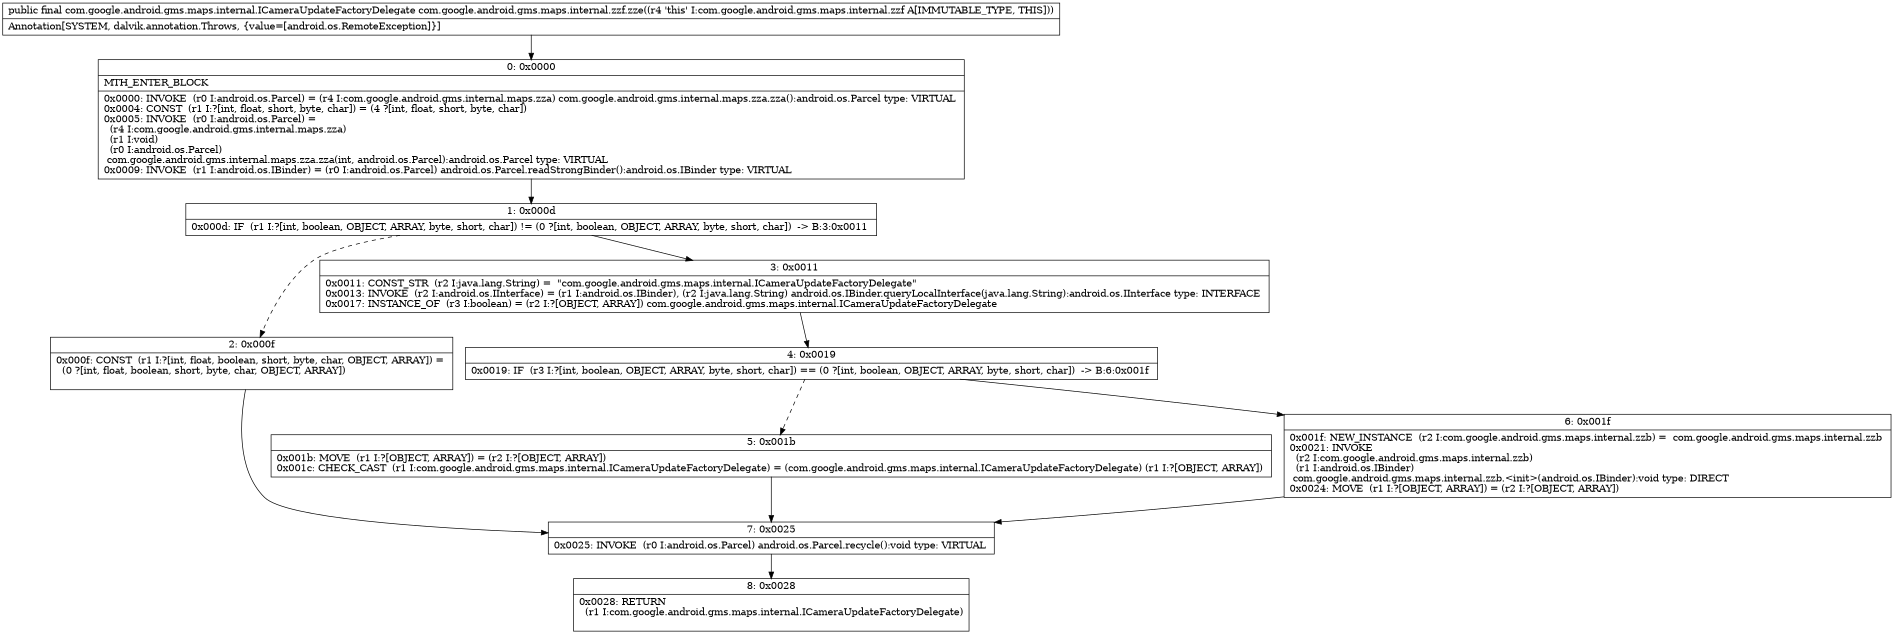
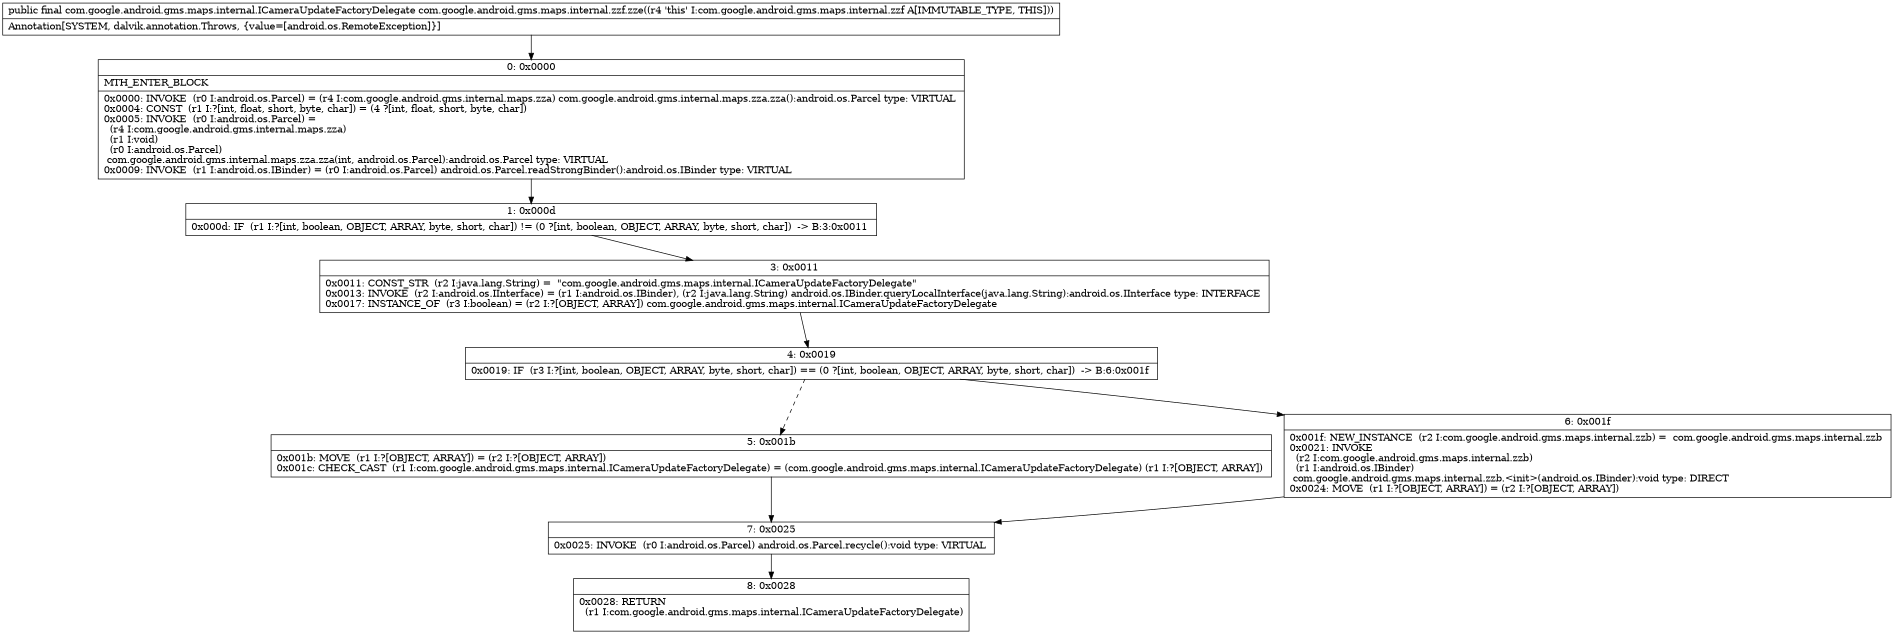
node "2: 0x000f": removed
